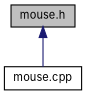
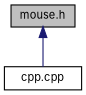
node "mouse.cpp": label "mouse.cpp" -> "cpp.cpp"
